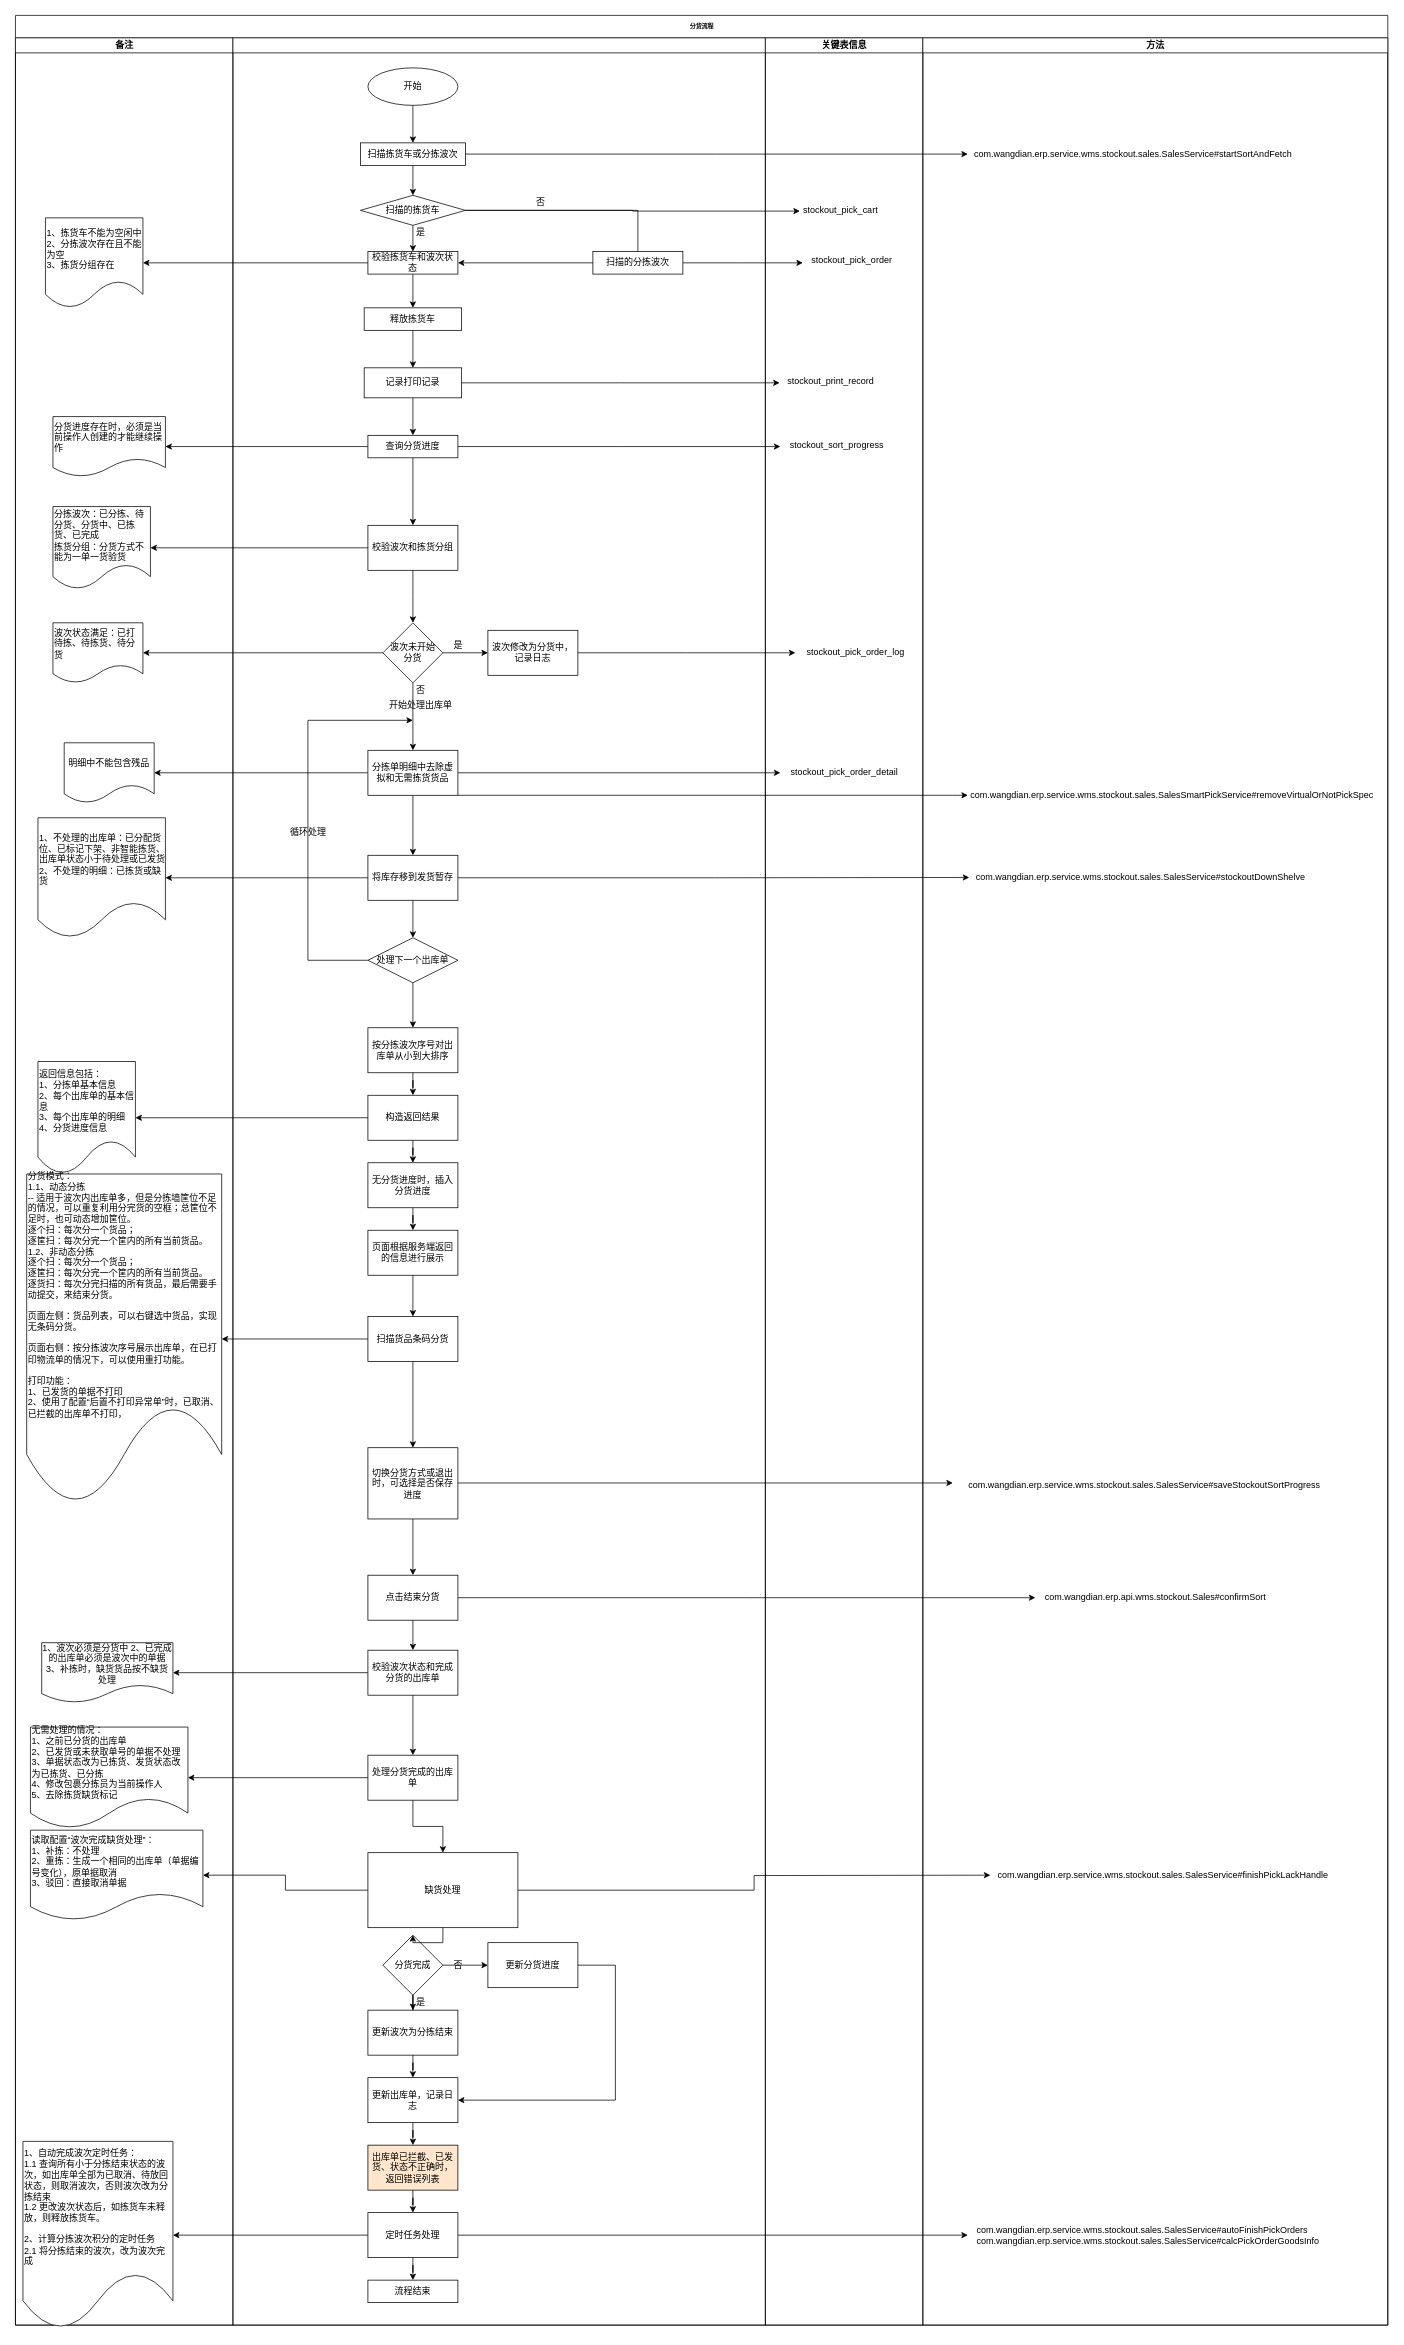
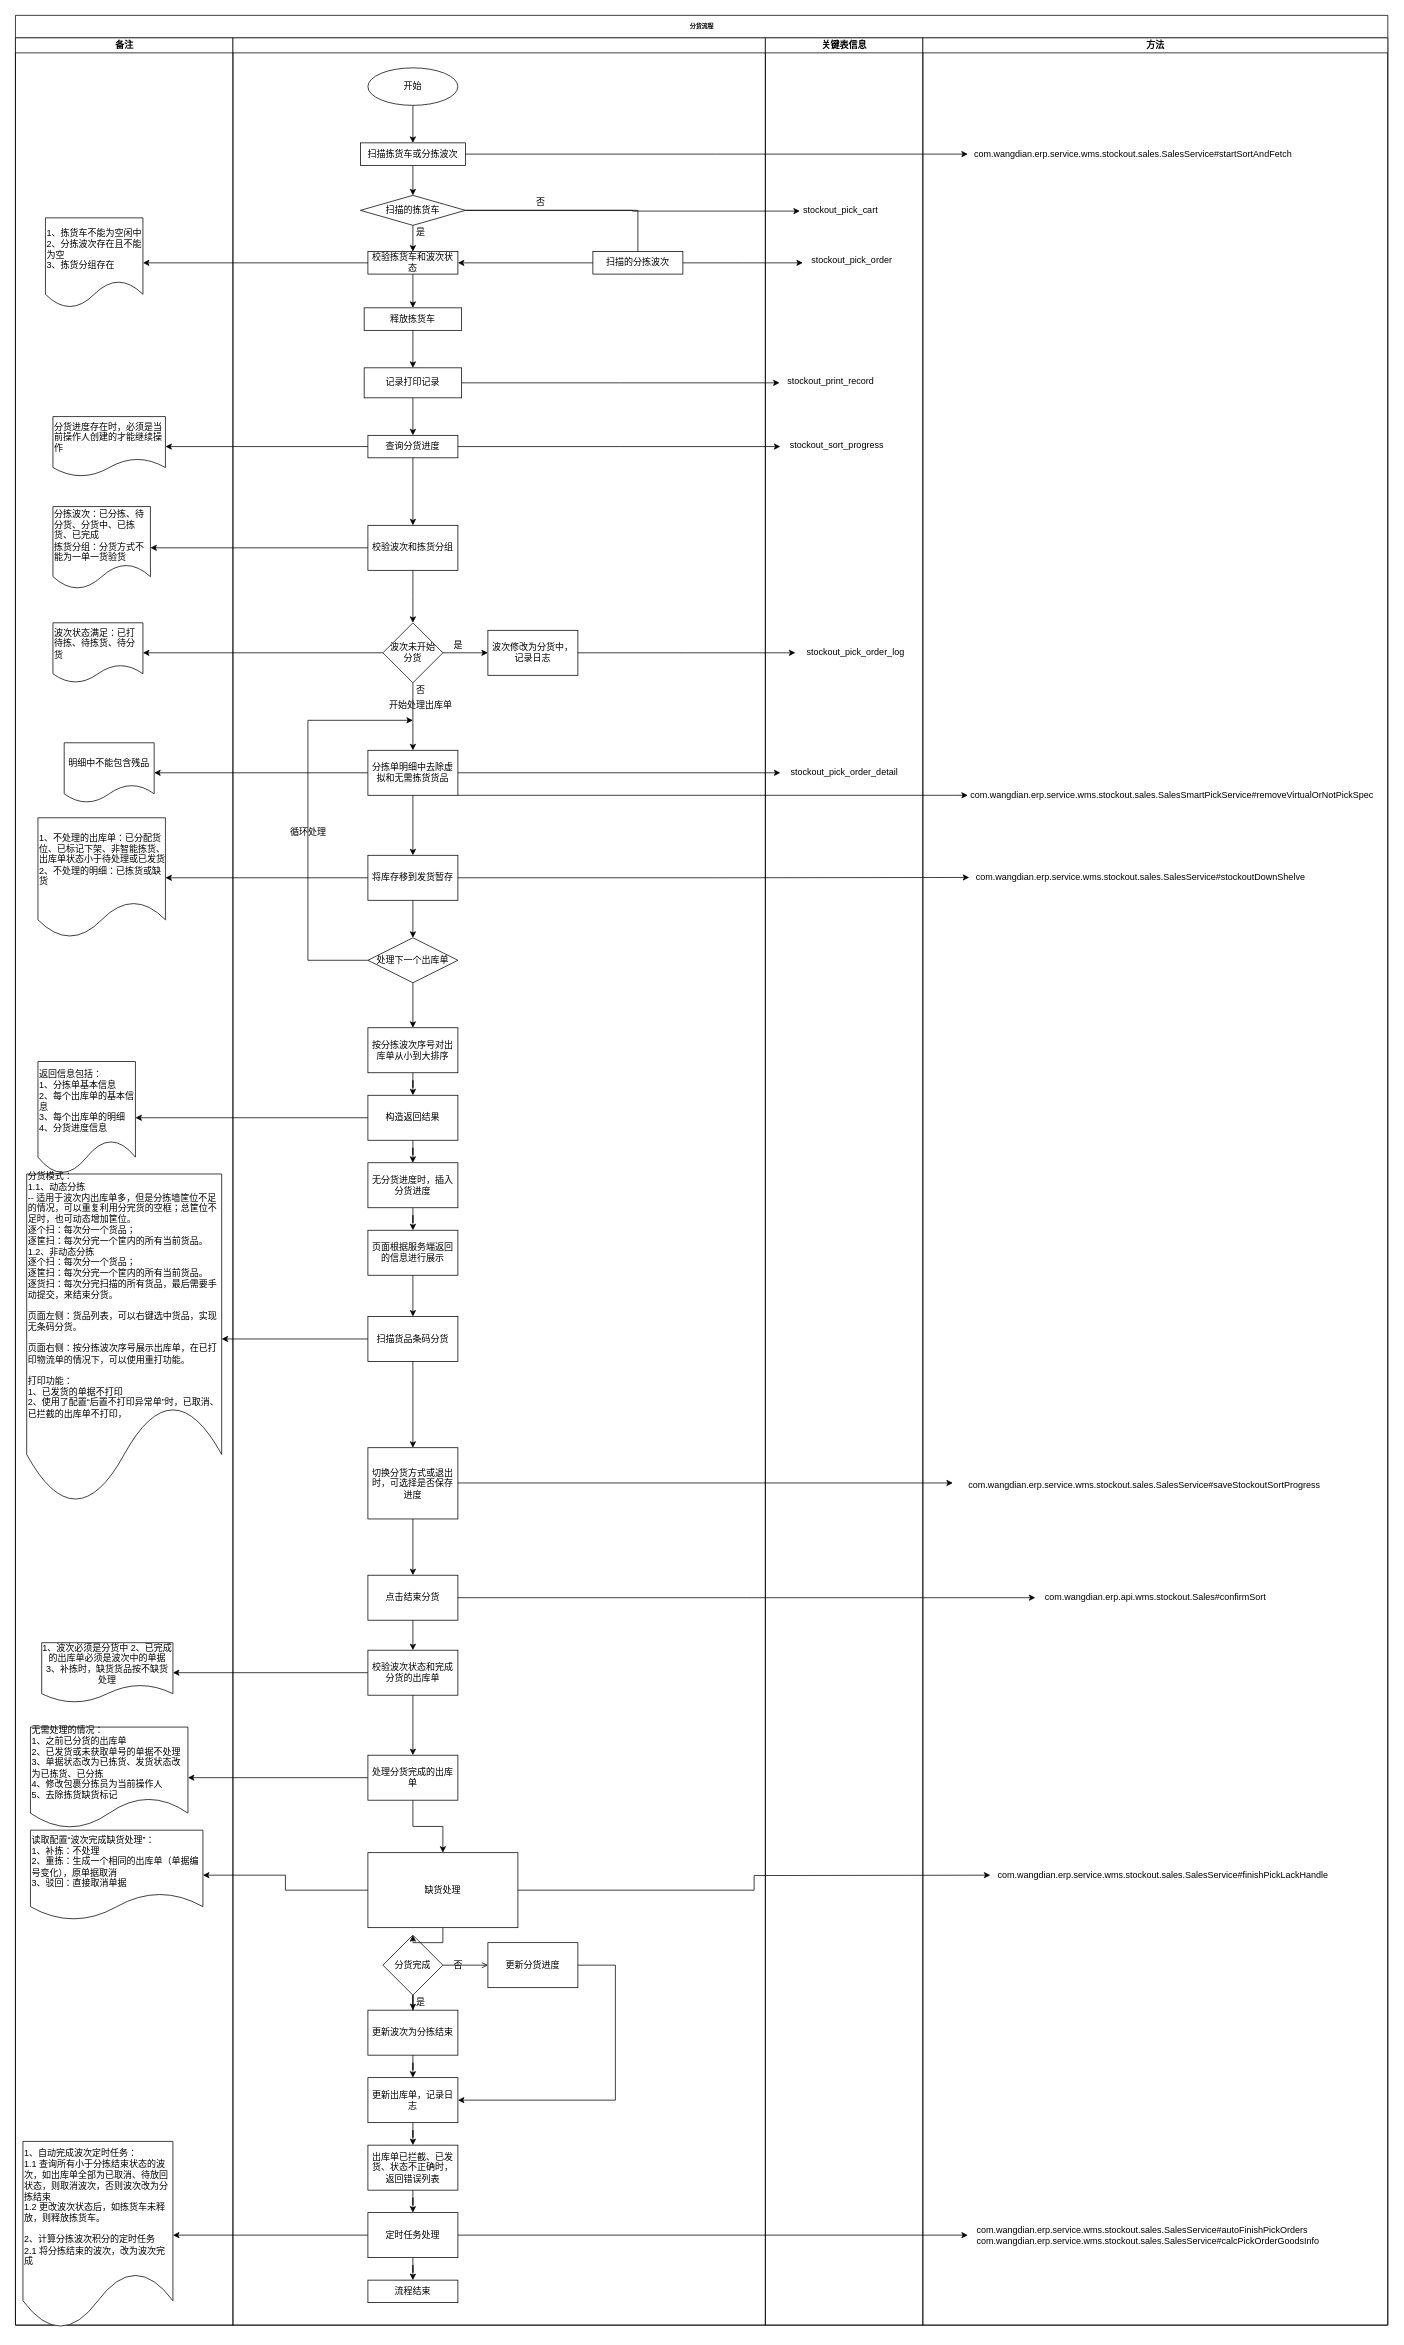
edge "分货完成" -> "更新分货进度": arrowhead classic -> open
node "出库单已拦截、已发货、状态不正确时，返回错误列表": fillcolor #ffe6cc -> #ffffff
